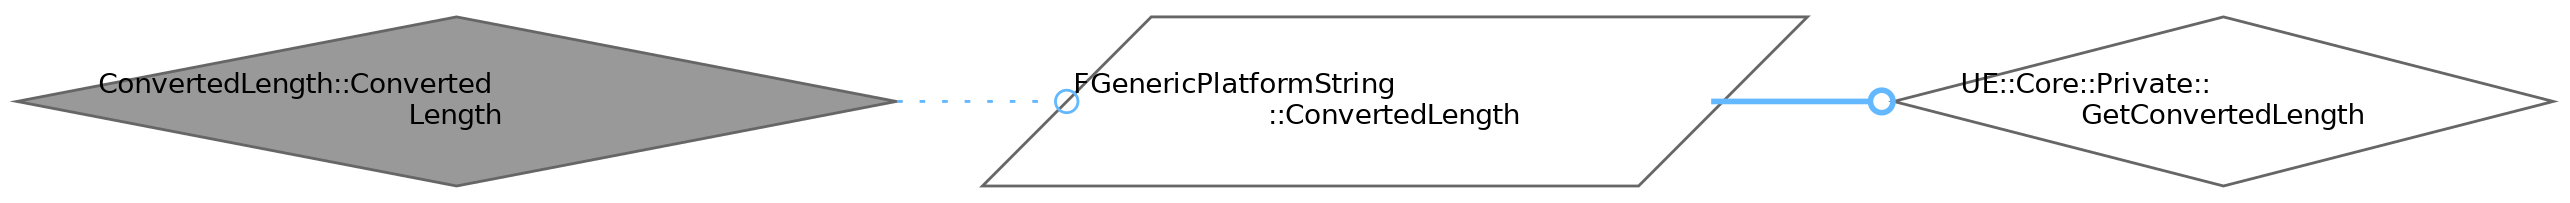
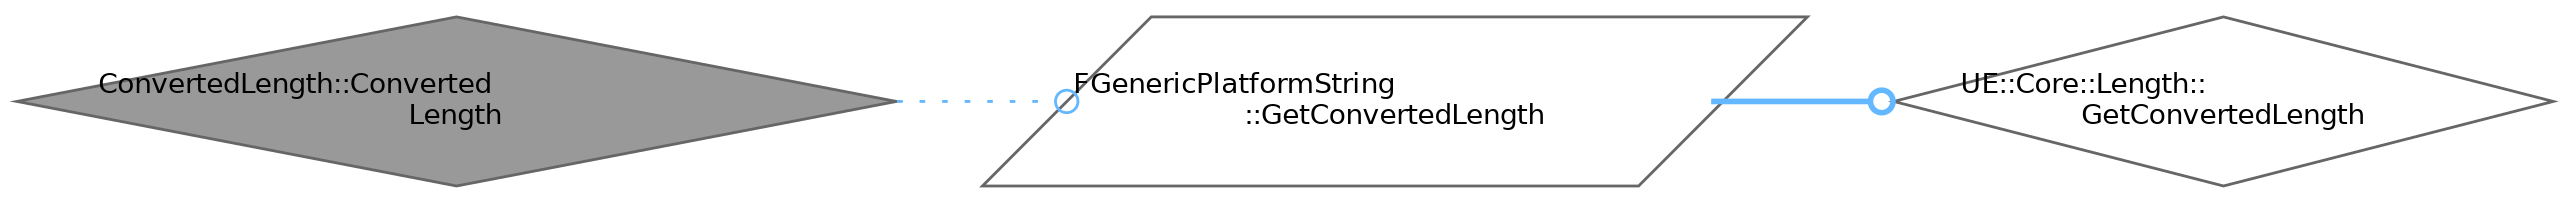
node "FGenericPlatformString ::ConvertedLength": label "FGenericPlatformString ::ConvertedLength" -> "FGenericPlatformString ::GetConvertedLength"
node "UE::Core::Private:: GetConvertedLength": label "UE::Core::Private:: GetConvertedLength" -> "UE::Core::Length:: GetConvertedLength"
